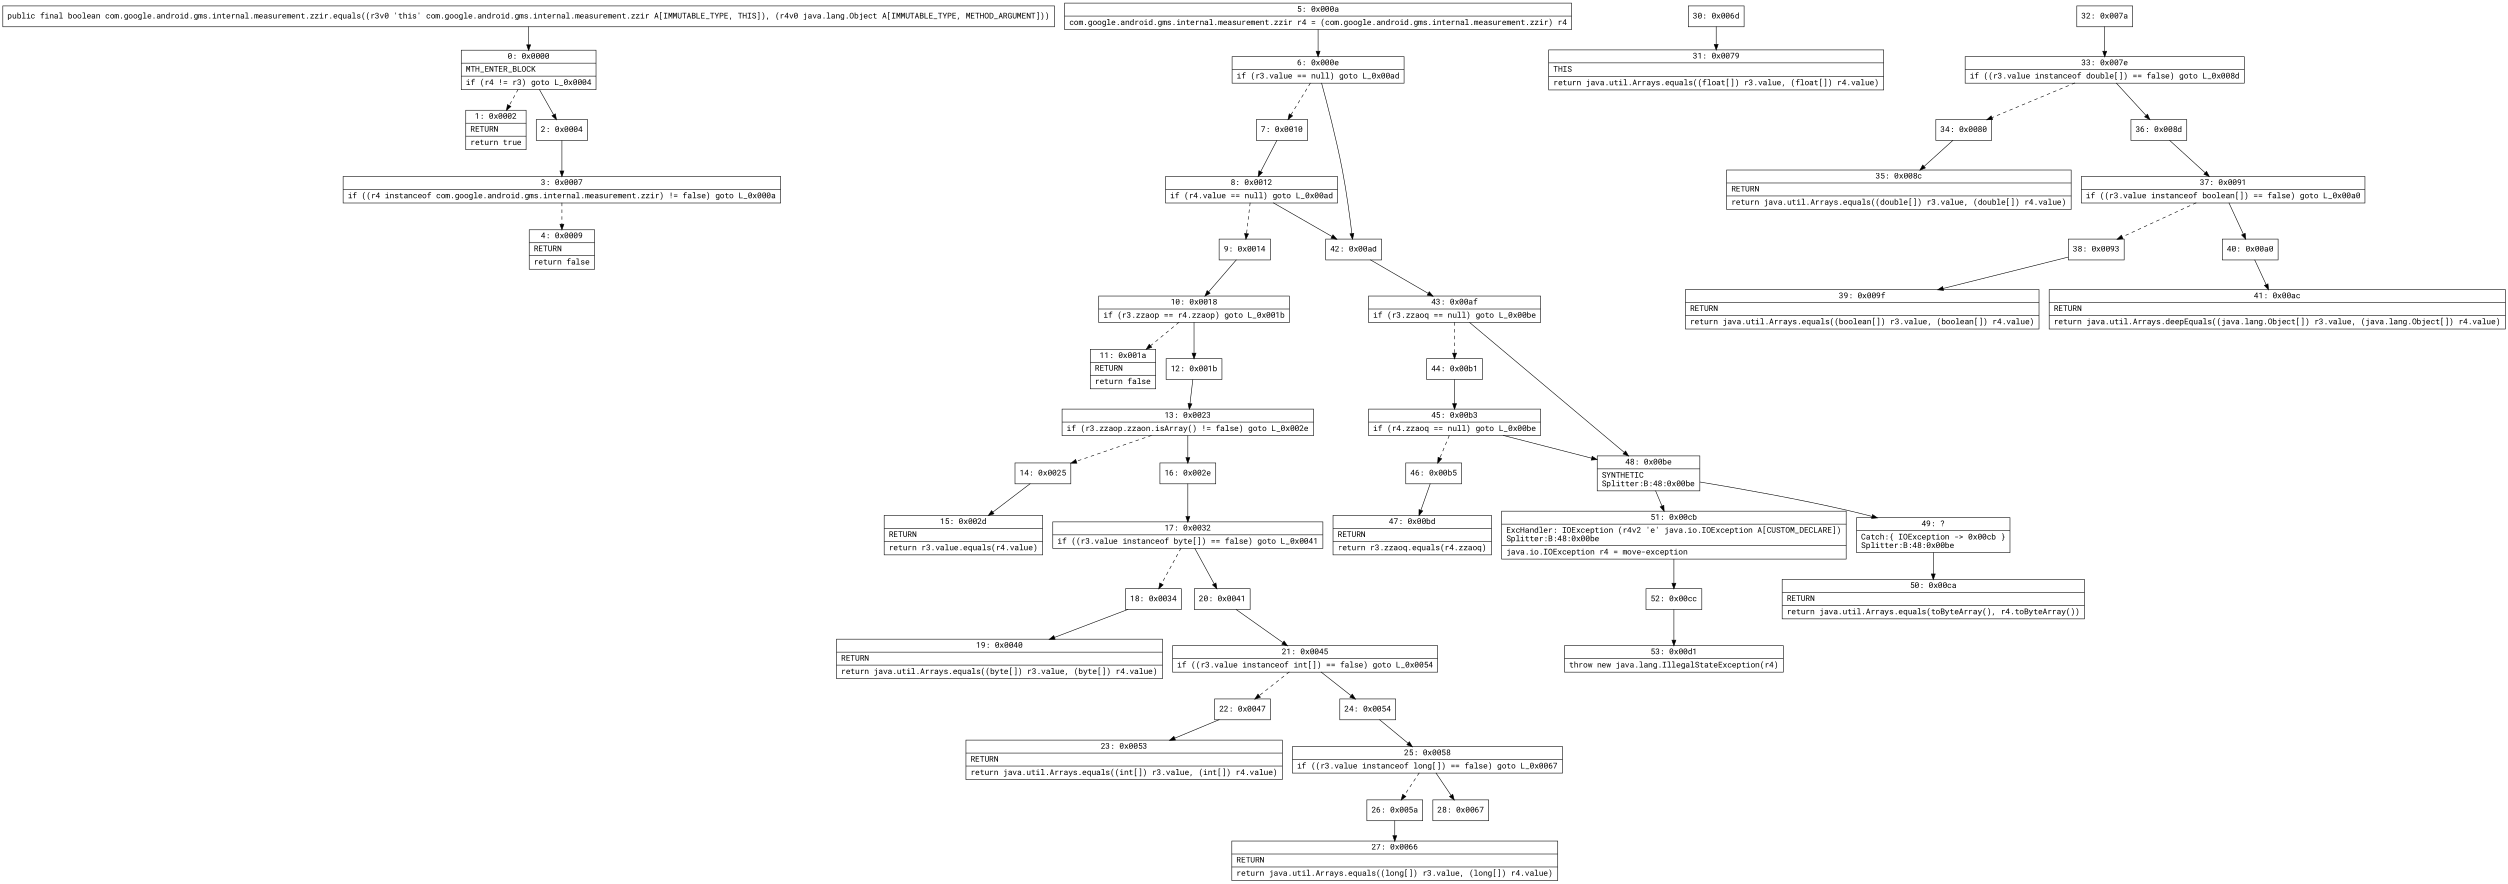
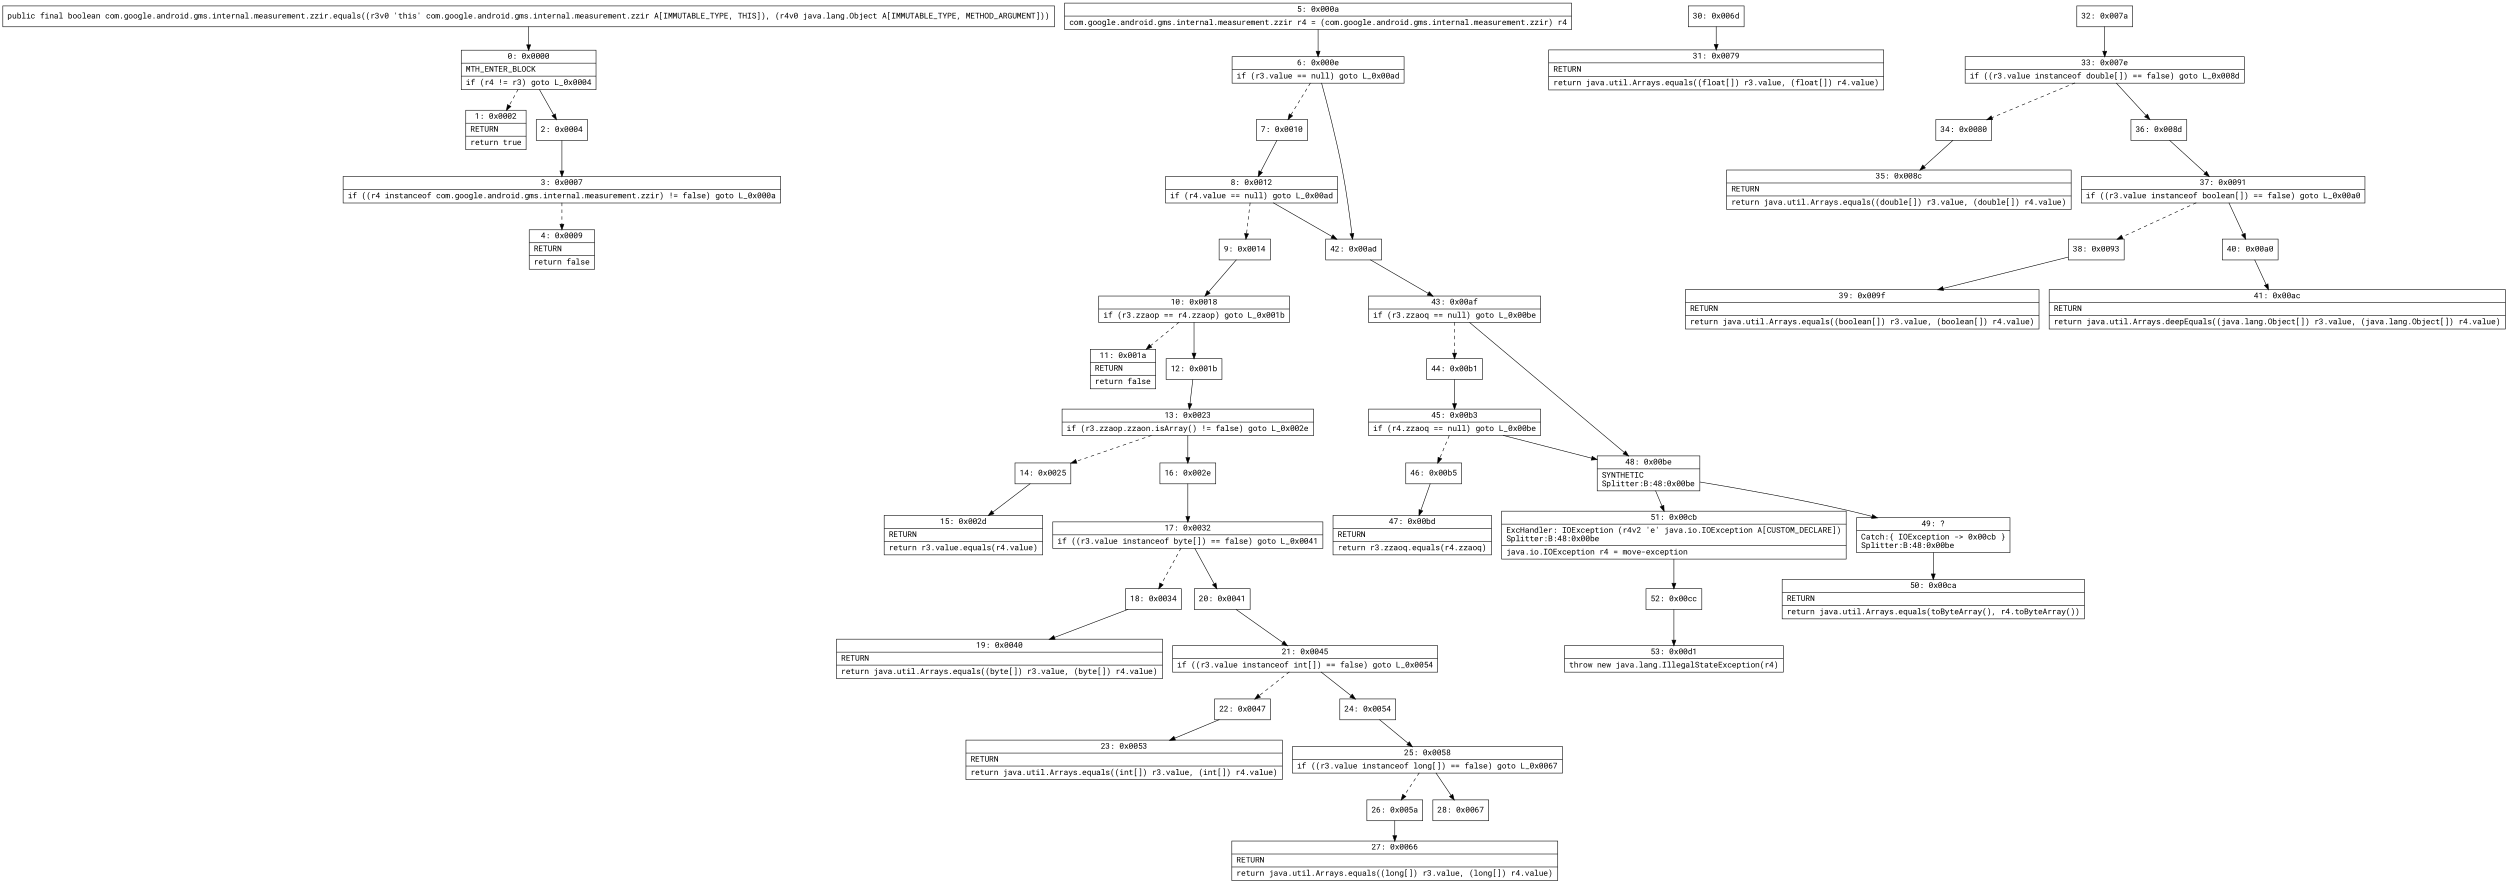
node "31: 0x0079": text "THIS" -> "RETURN"
